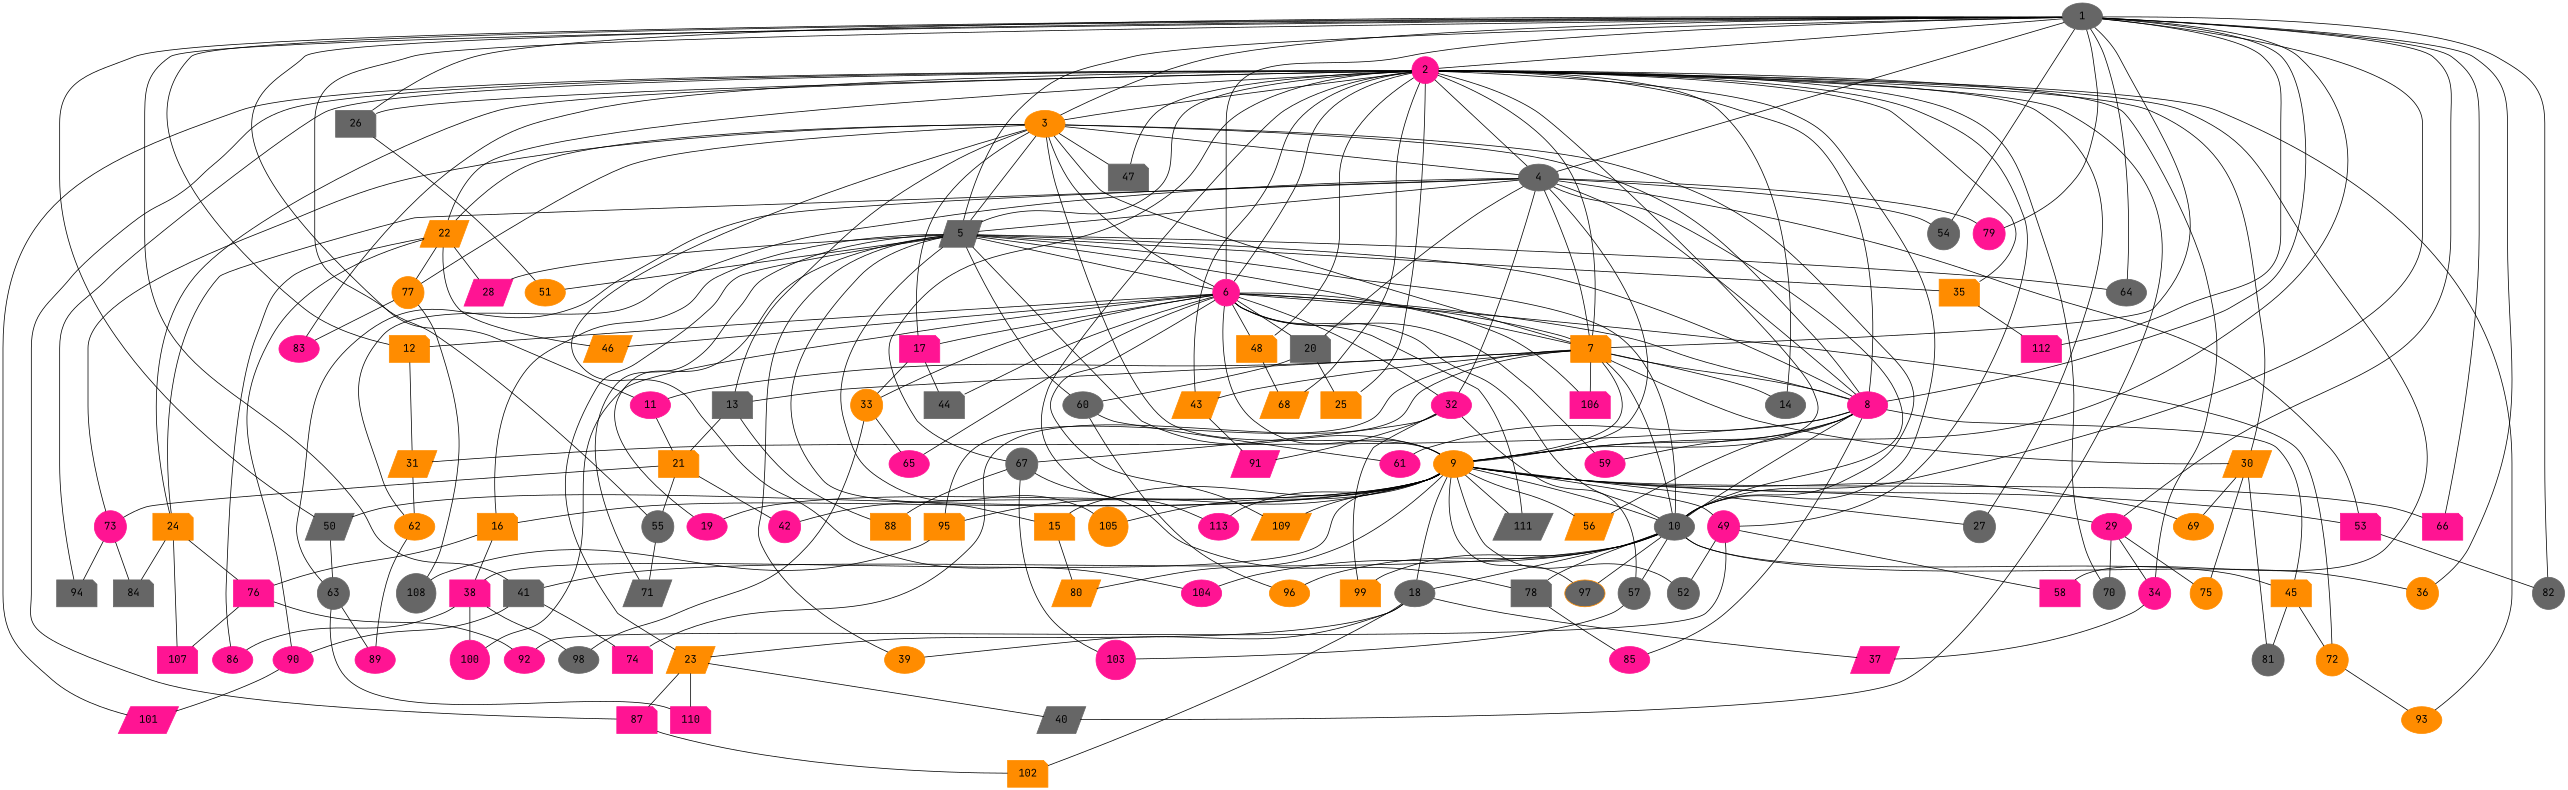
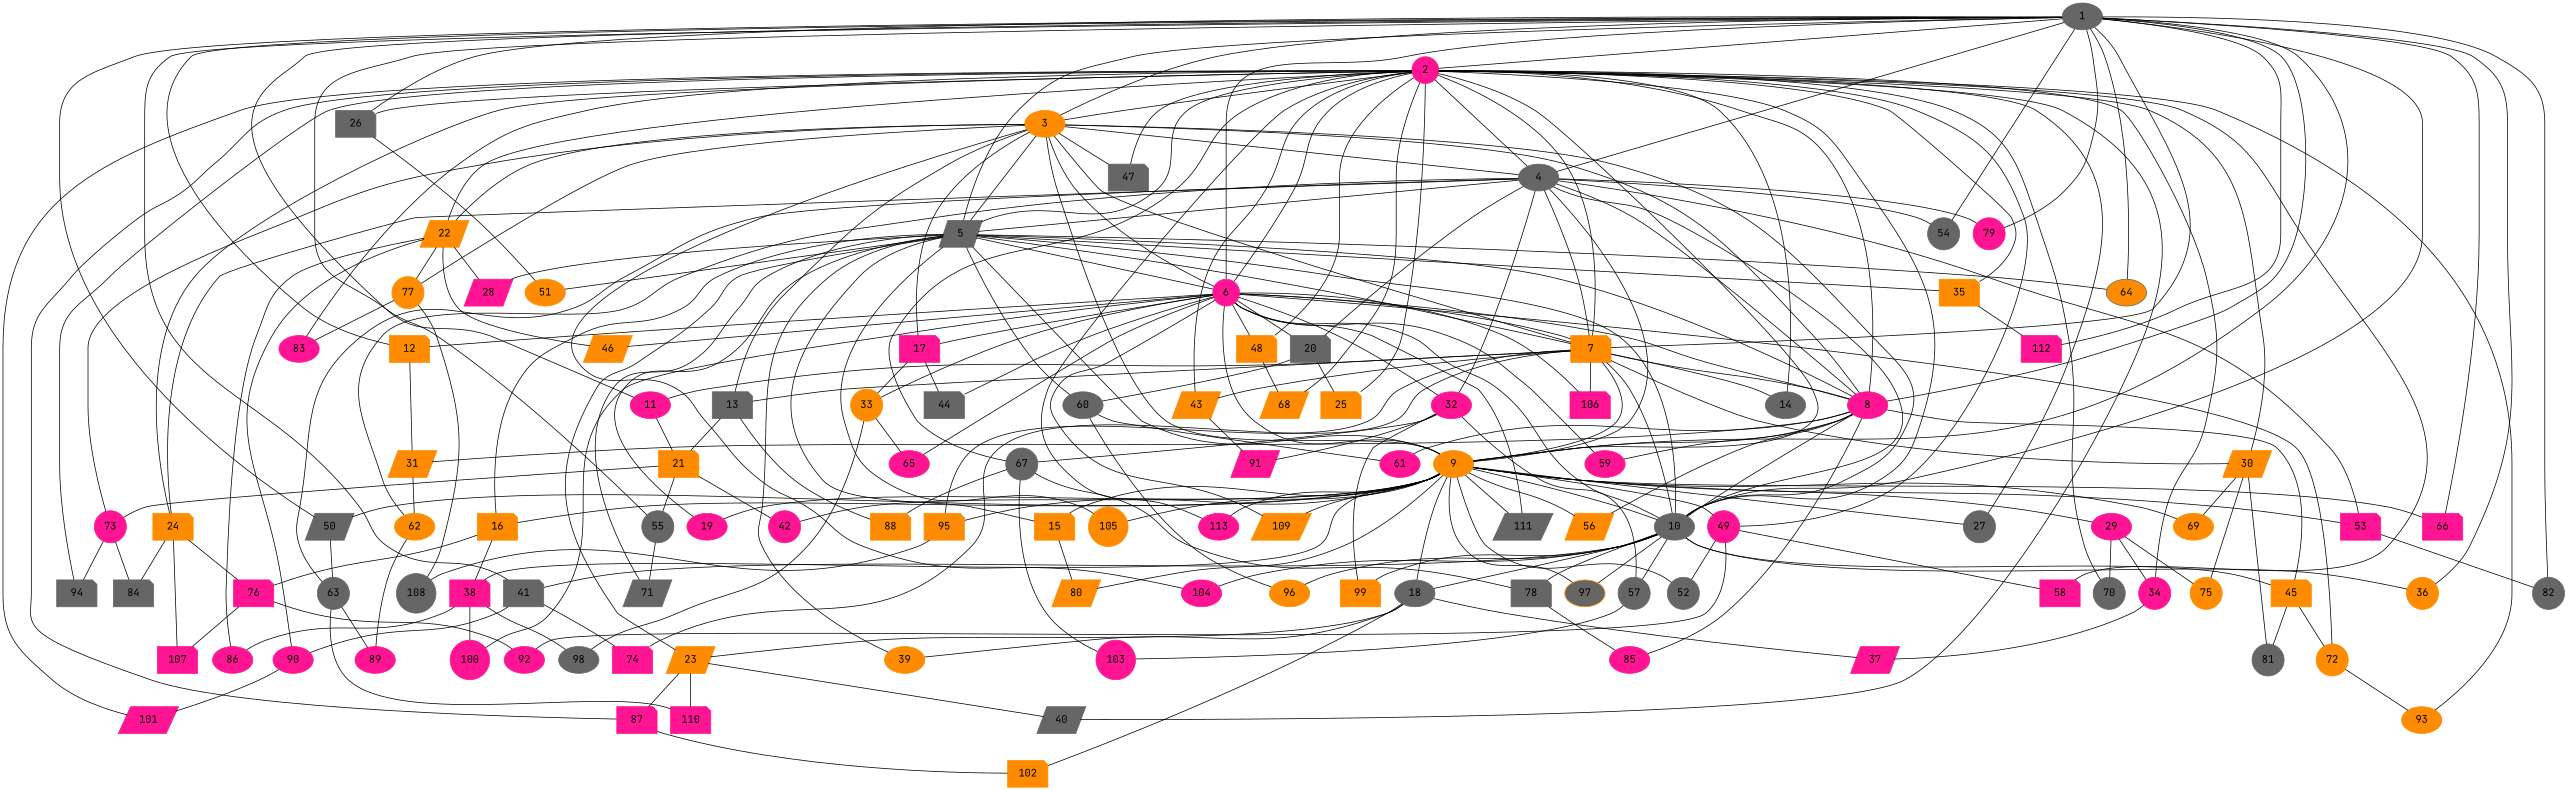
edge "1" -- "29": removed
node "64": fillcolor gray40 -> darkorange
